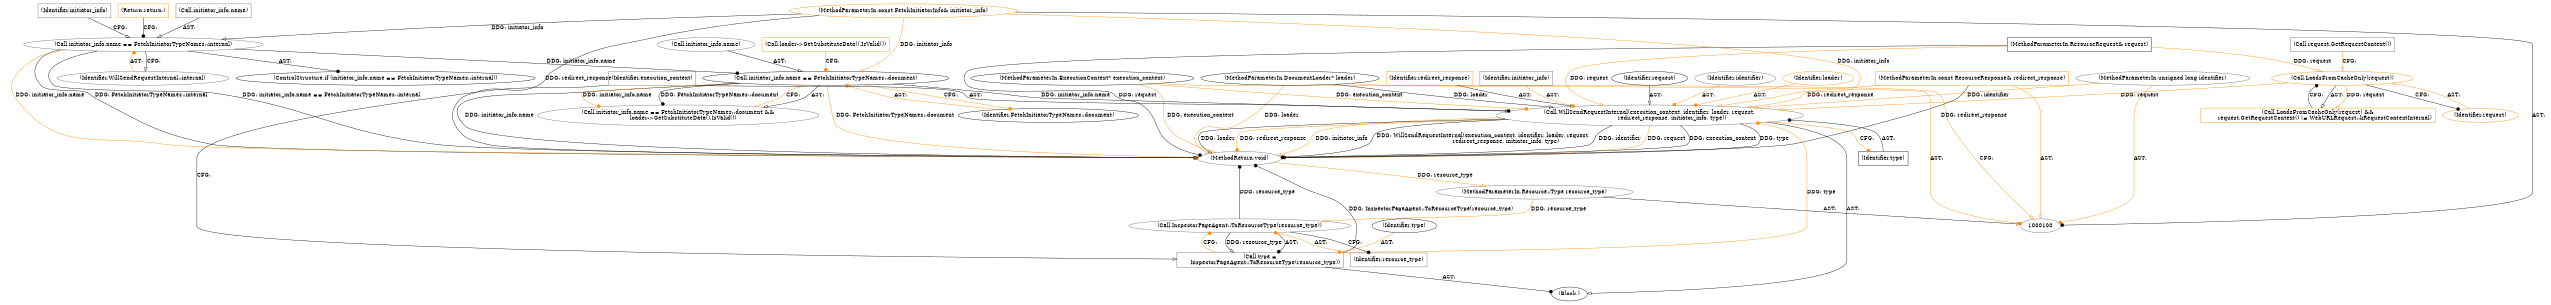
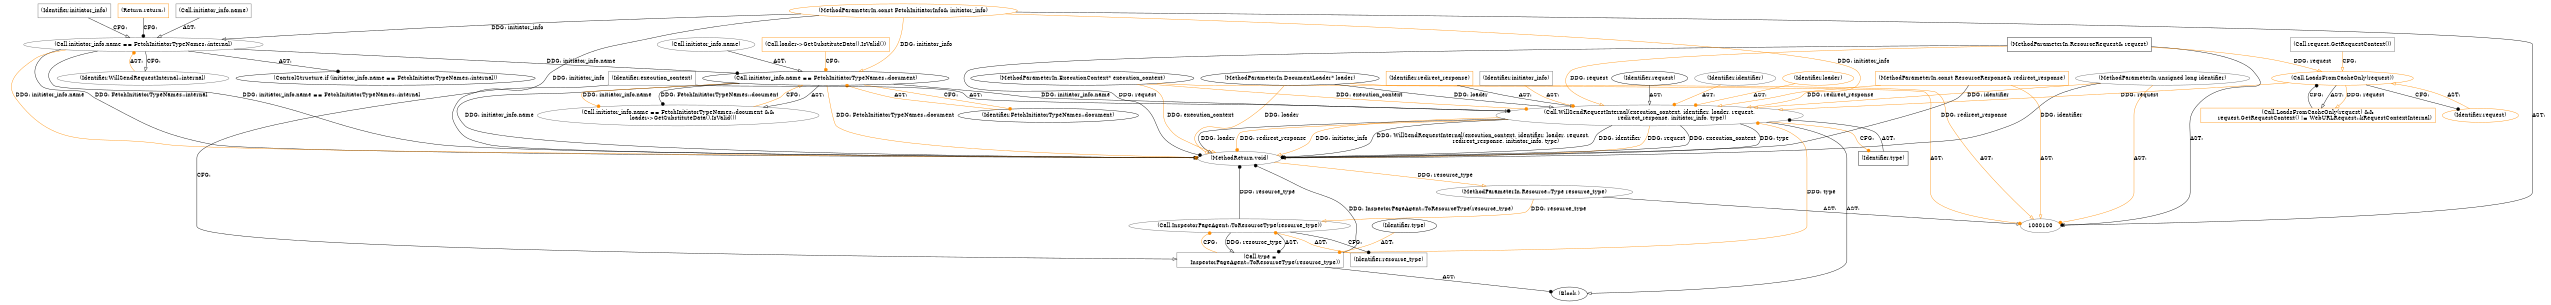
edge "(MethodParameterIn,const FetchInitiatorInfo& initiator_info)" -> "(MethodReturn,void)": label "DDG: redirect_response" -> "DDG: initiator_info"
edge "(MethodParameterIn,ResourceRequest& request)" -> "1000100": added, label "AST:"
edge "(MethodParameterIn,unsigned long identifier)" -> "(MethodReturn,void)": added, label "DDG: identifier"
edge "(MethodParameterIn,DocumentLoader* loader)" -> "1000100": label "CFG: " -> "AST: "
